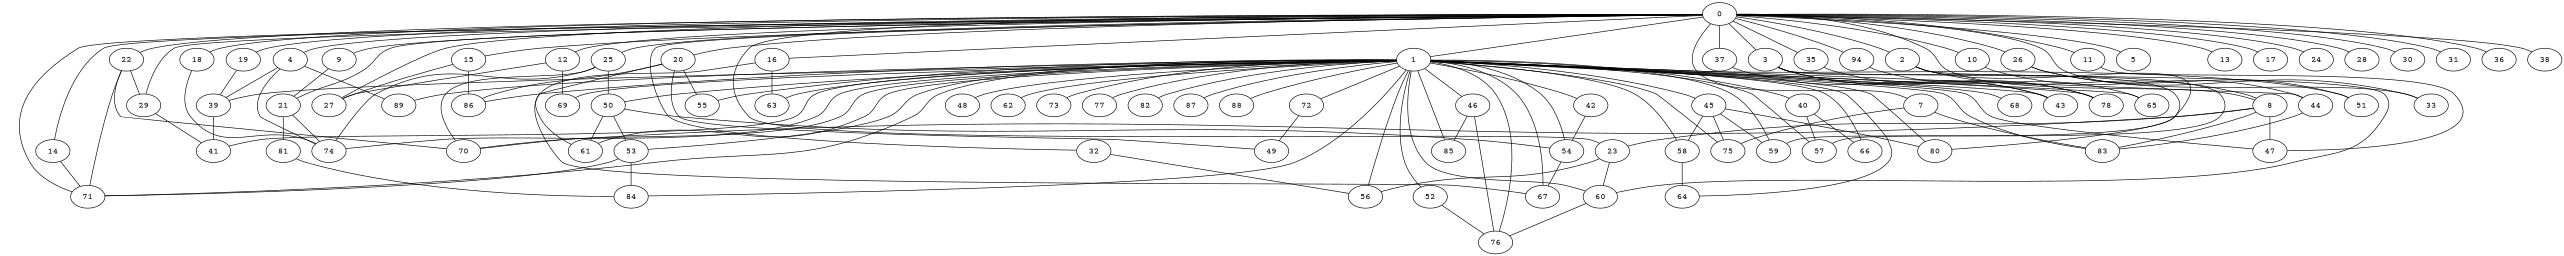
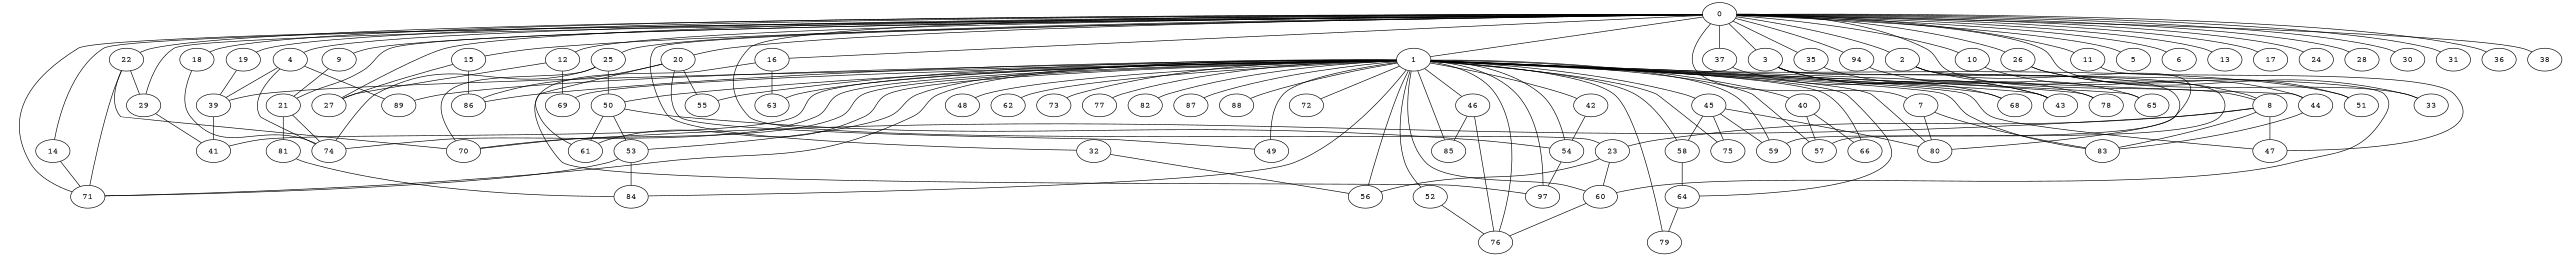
node "6": added
edge "3" -- "78": now "3" -- "68"
edge "7" -- "75": now "7" -- "80"
edge "72" -- "49": now "1" -- "49"
node "67": label "67" -> "97"
node "79": added
